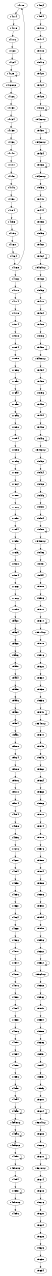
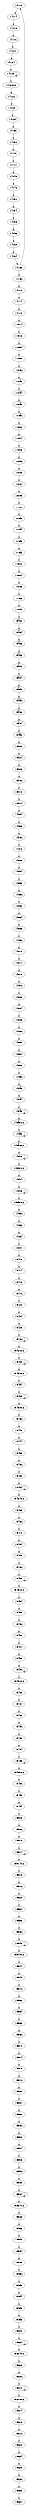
node "178e8": label "178e8" -> "128e8"
node "14ec0": added
